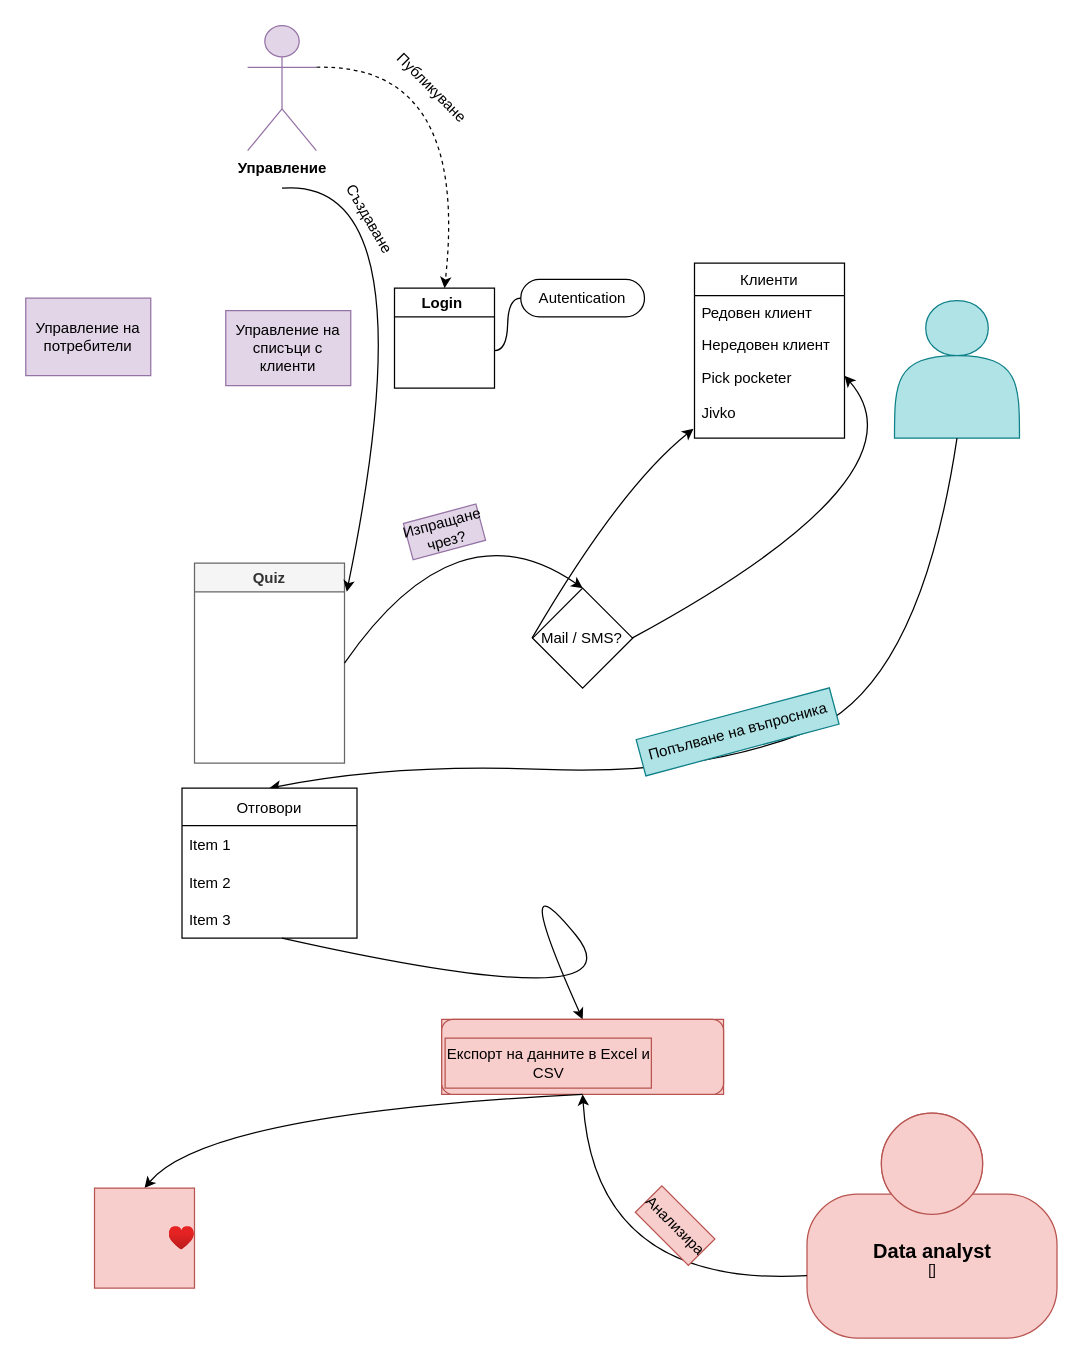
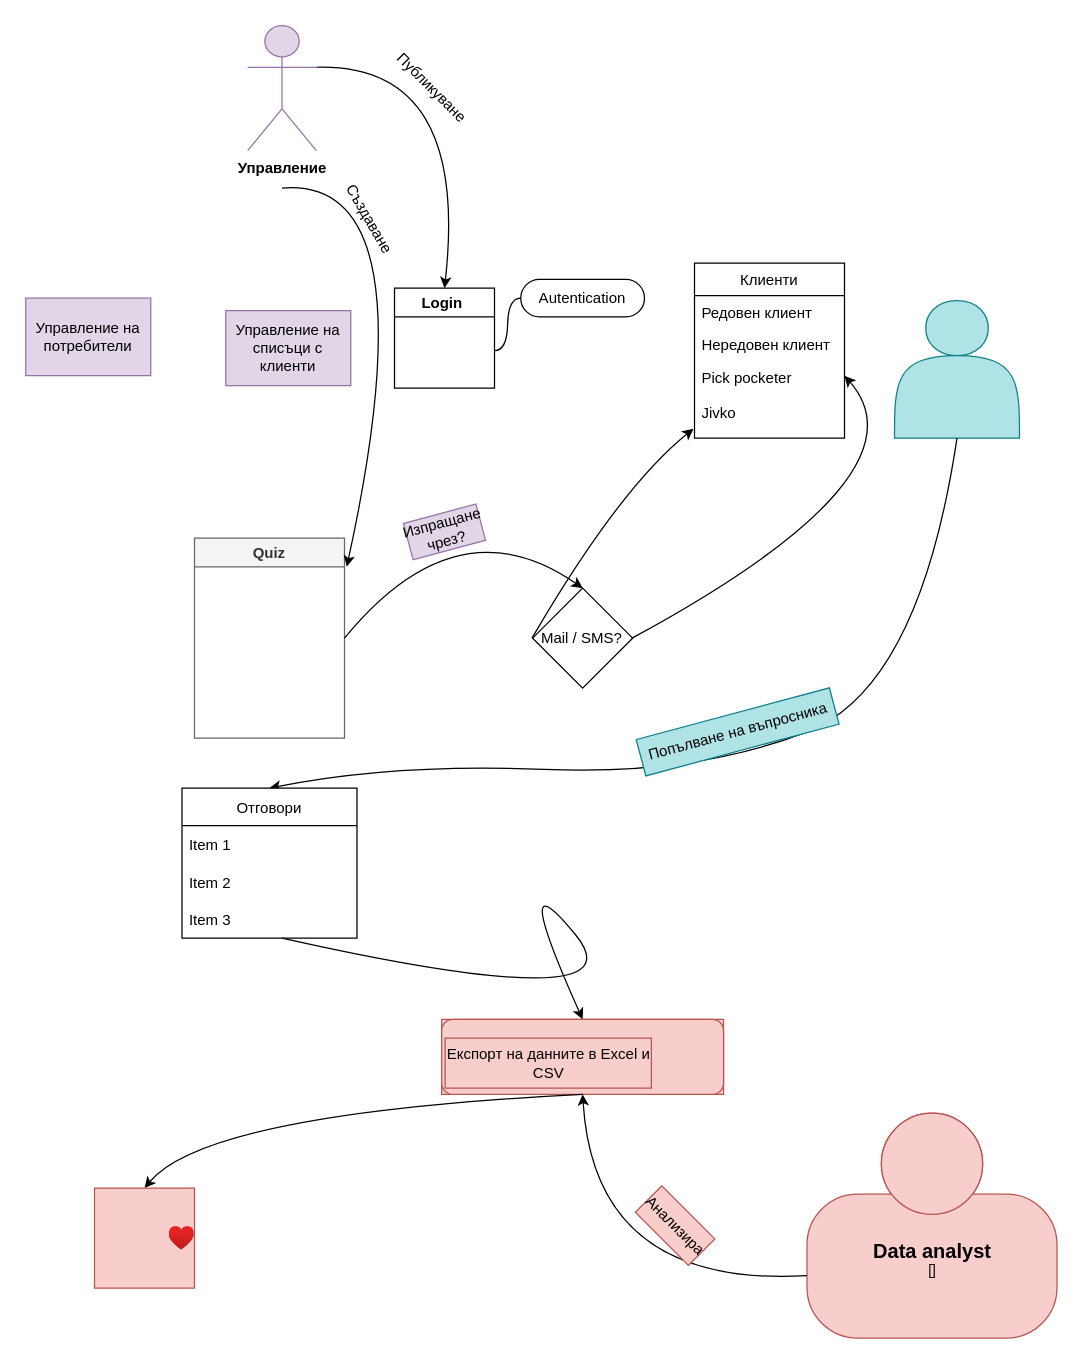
edge "Управление" -> "Login": style dashed -> solid
node "Quiz": moved (269, 663) -> (269, 638)
